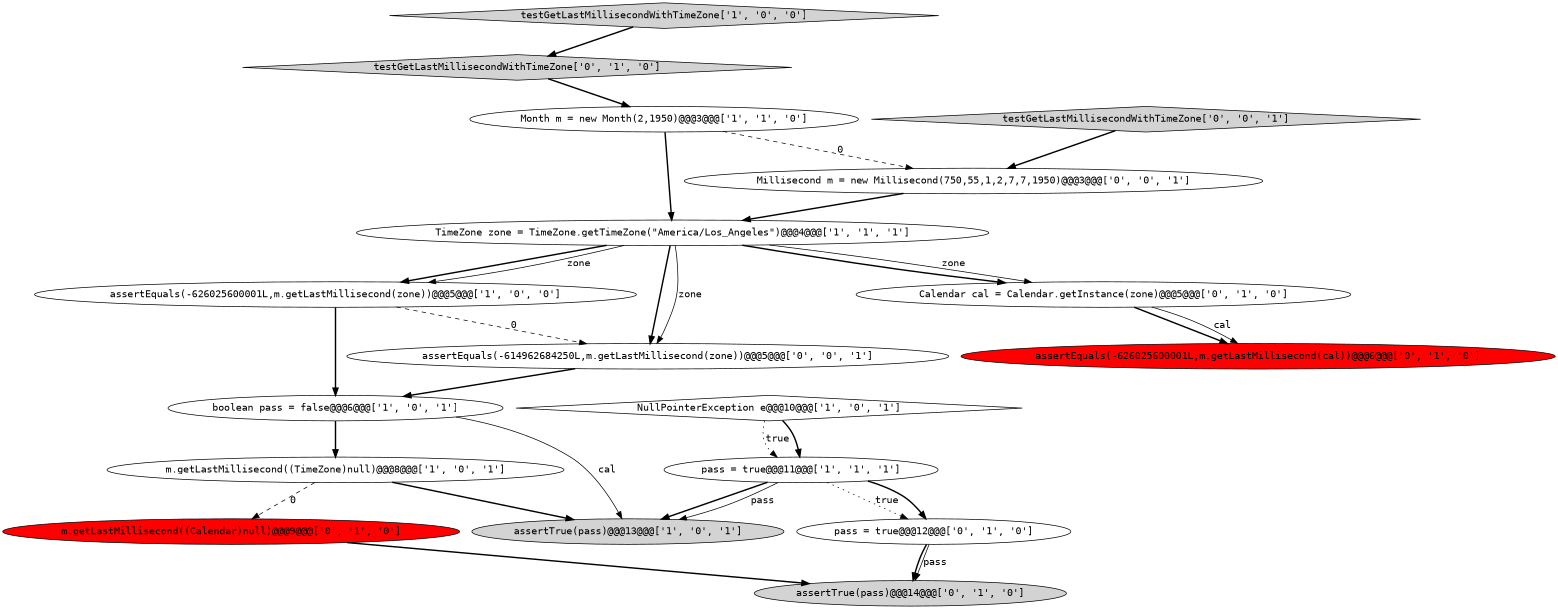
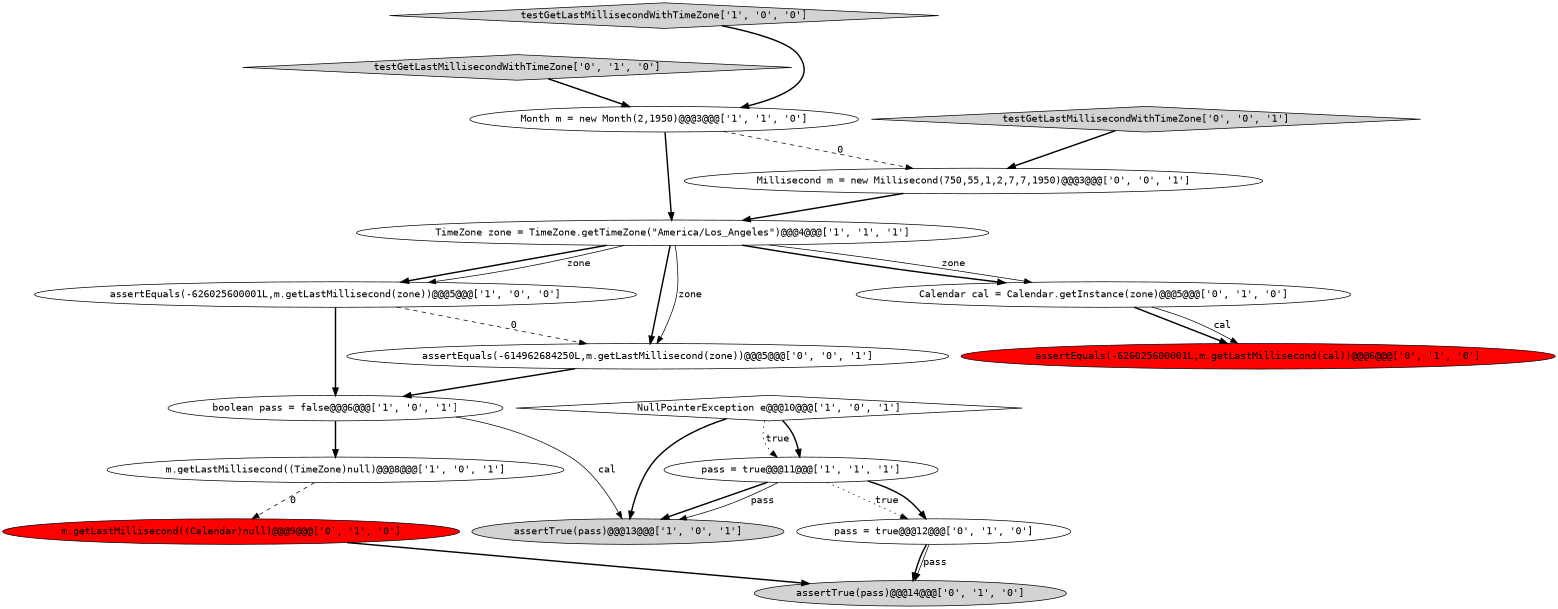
edge "testGetLastMillisecondWithTimeZone['1', '0', '0']" -> "testGetLastMillisecondWithTimeZone['0', '1', '0']": now "testGetLastMillisecondWithTimeZone['1', '0', '0']" -> "Month m = new Month(2,1950)@@@3@@@['1', '1', '0']"
edge "m.getLastMillisecond((TimeZone)null)@@@8@@@['1', '0', '1']" -> "assertTrue(pass)@@@13@@@['1', '0', '1']": now "NullPointerException e@@@10@@@['1', '0', '1']" -> "assertTrue(pass)@@@13@@@['1', '0', '1']"
